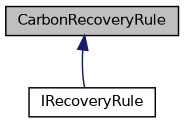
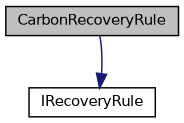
edge "IRecoveryRule" -> "CarbonRecoveryRule": reversed
